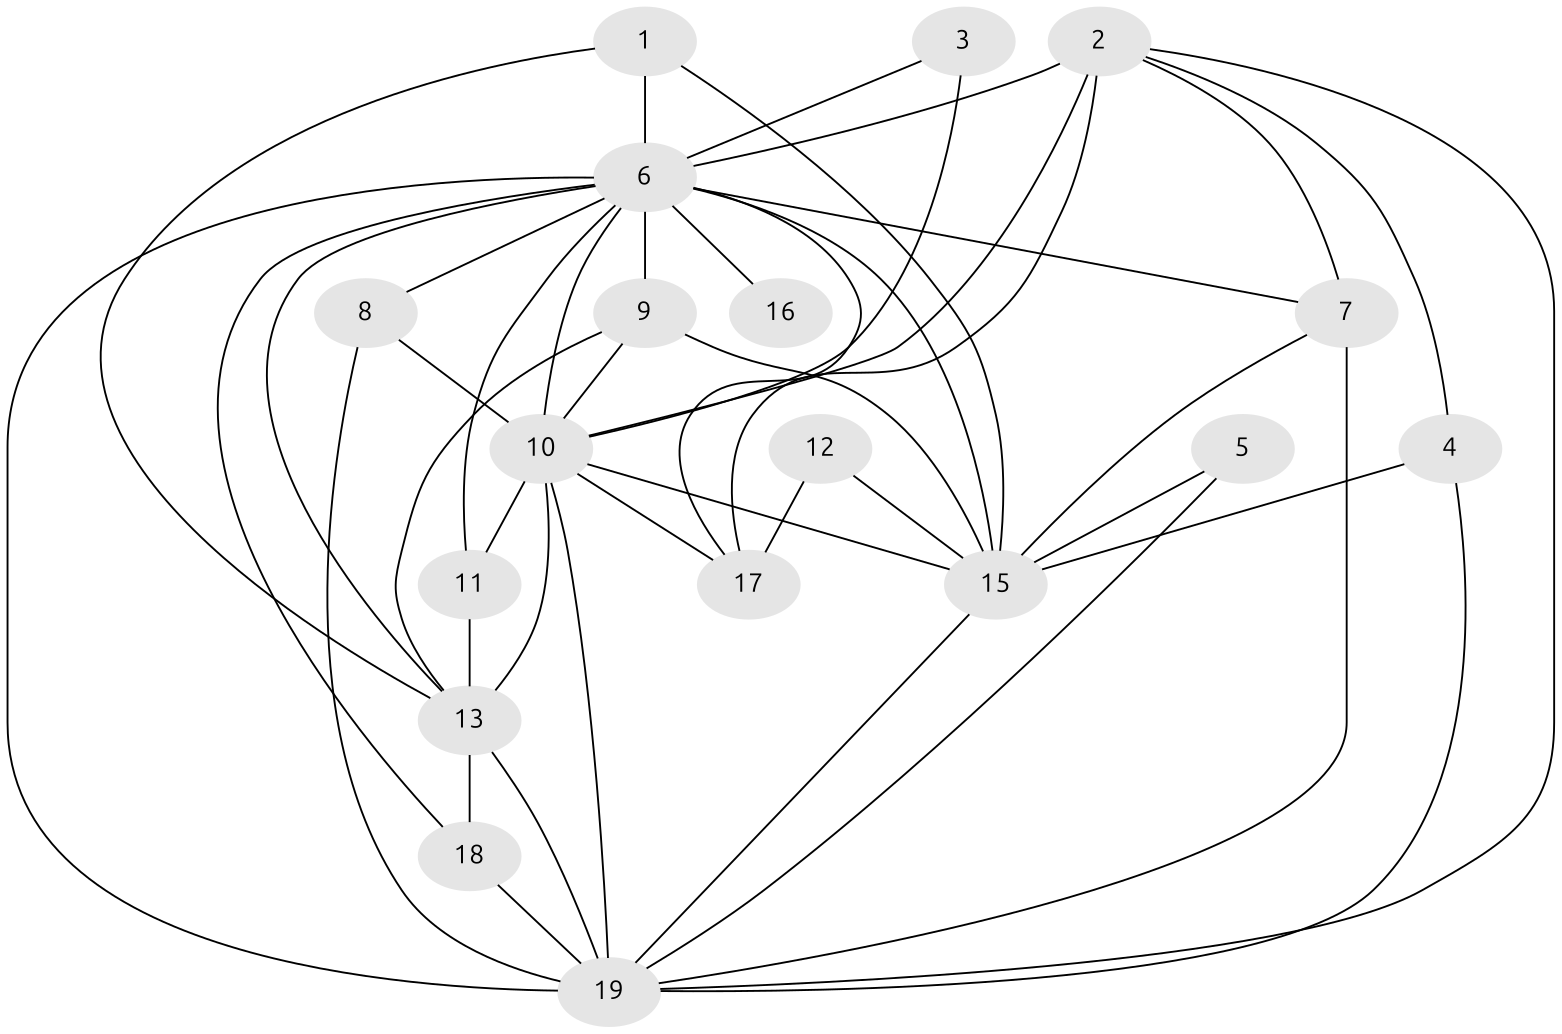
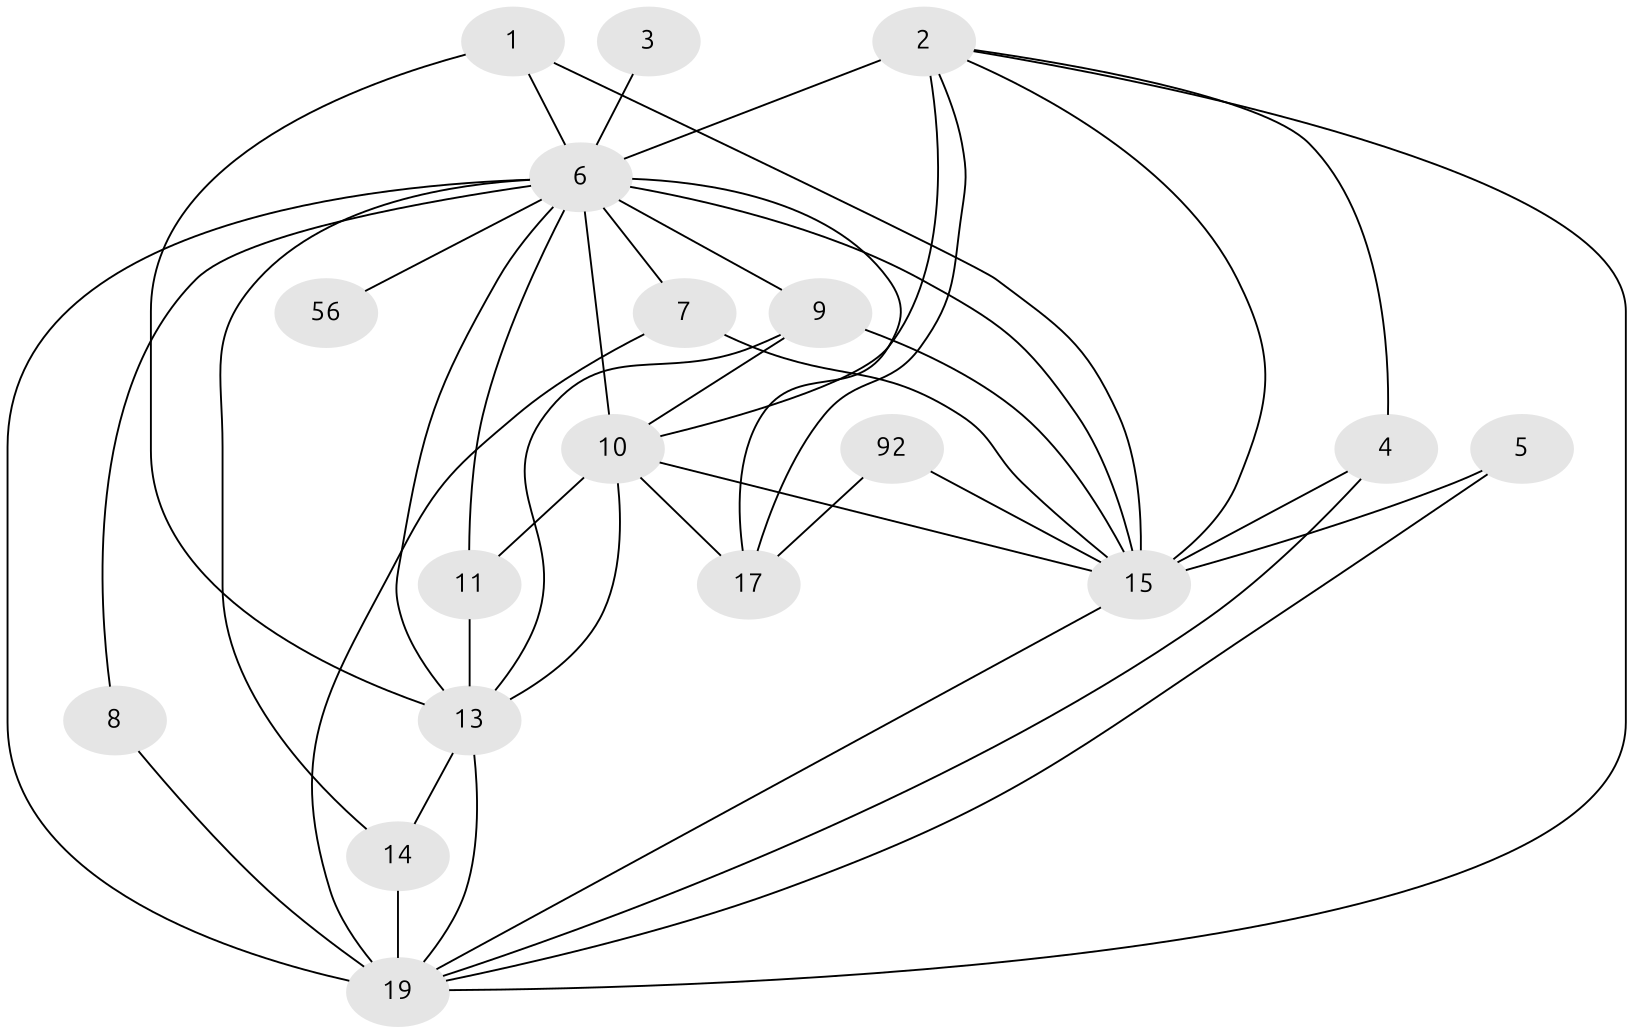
edge "2" -- "7": now "2" -- "15"
node "16": label "16" -> "56"
edge "3" -- "10": removed
edge "8" -- "10": removed
node "12": label "12" -> "92"
edge "10" -- "19": removed
node "18": label "18" -> "14"
